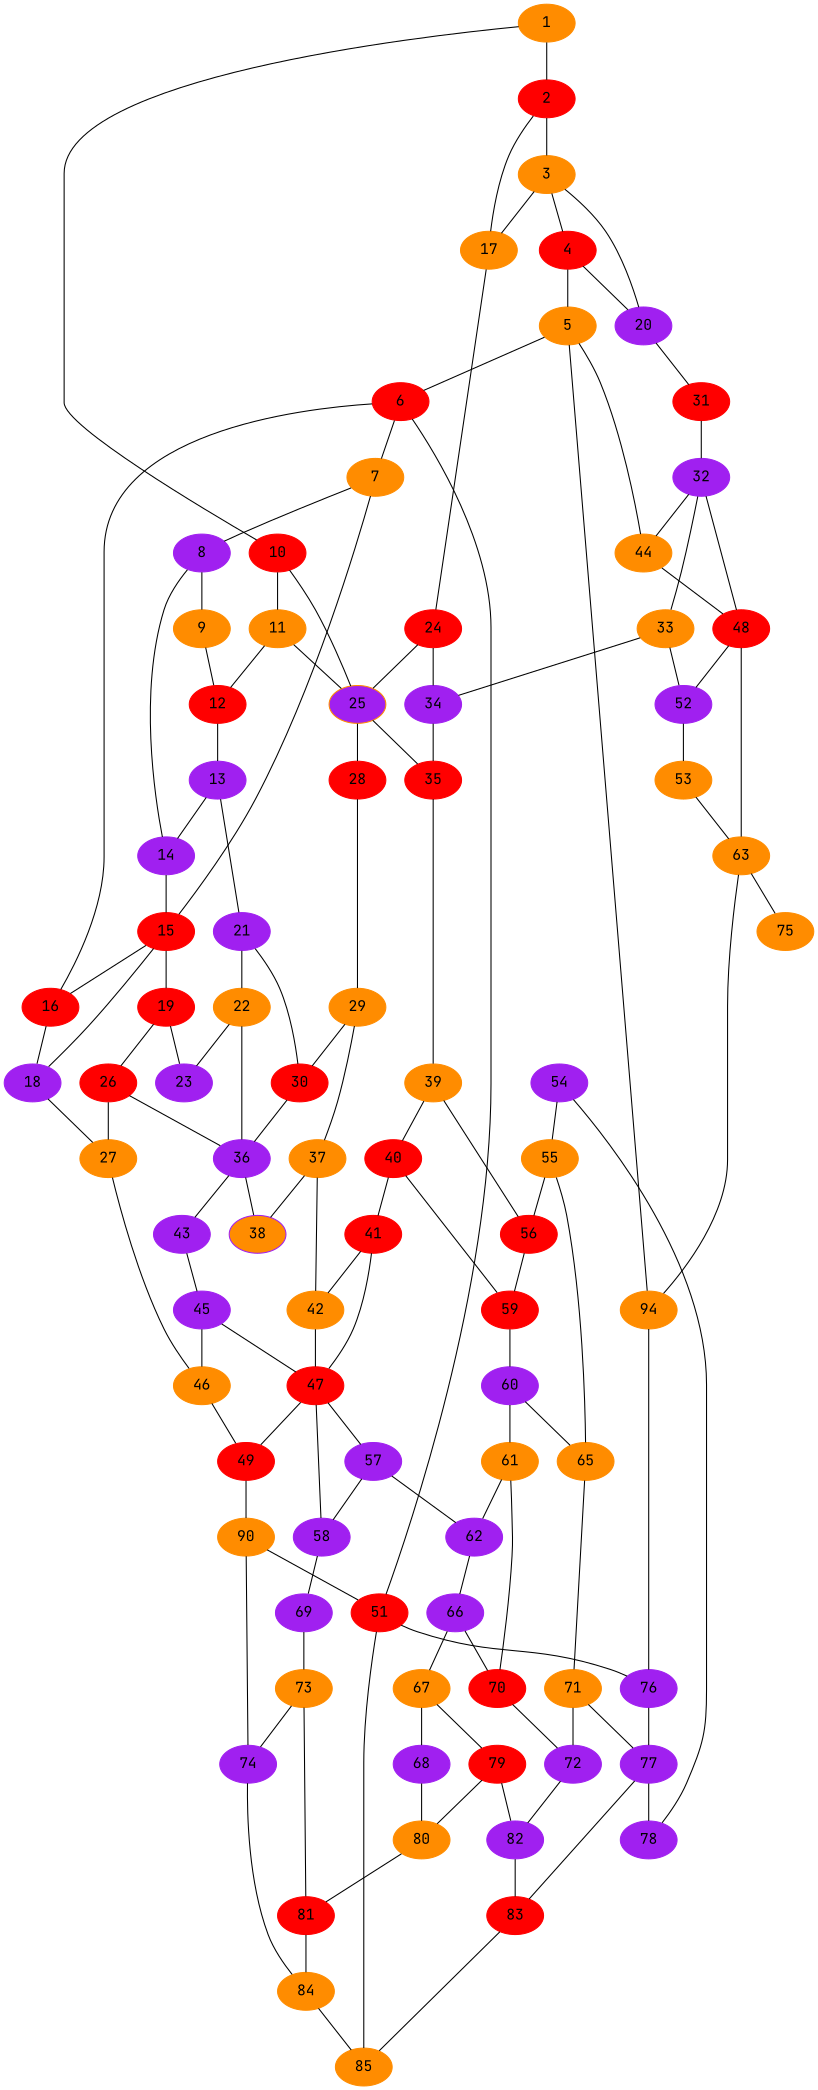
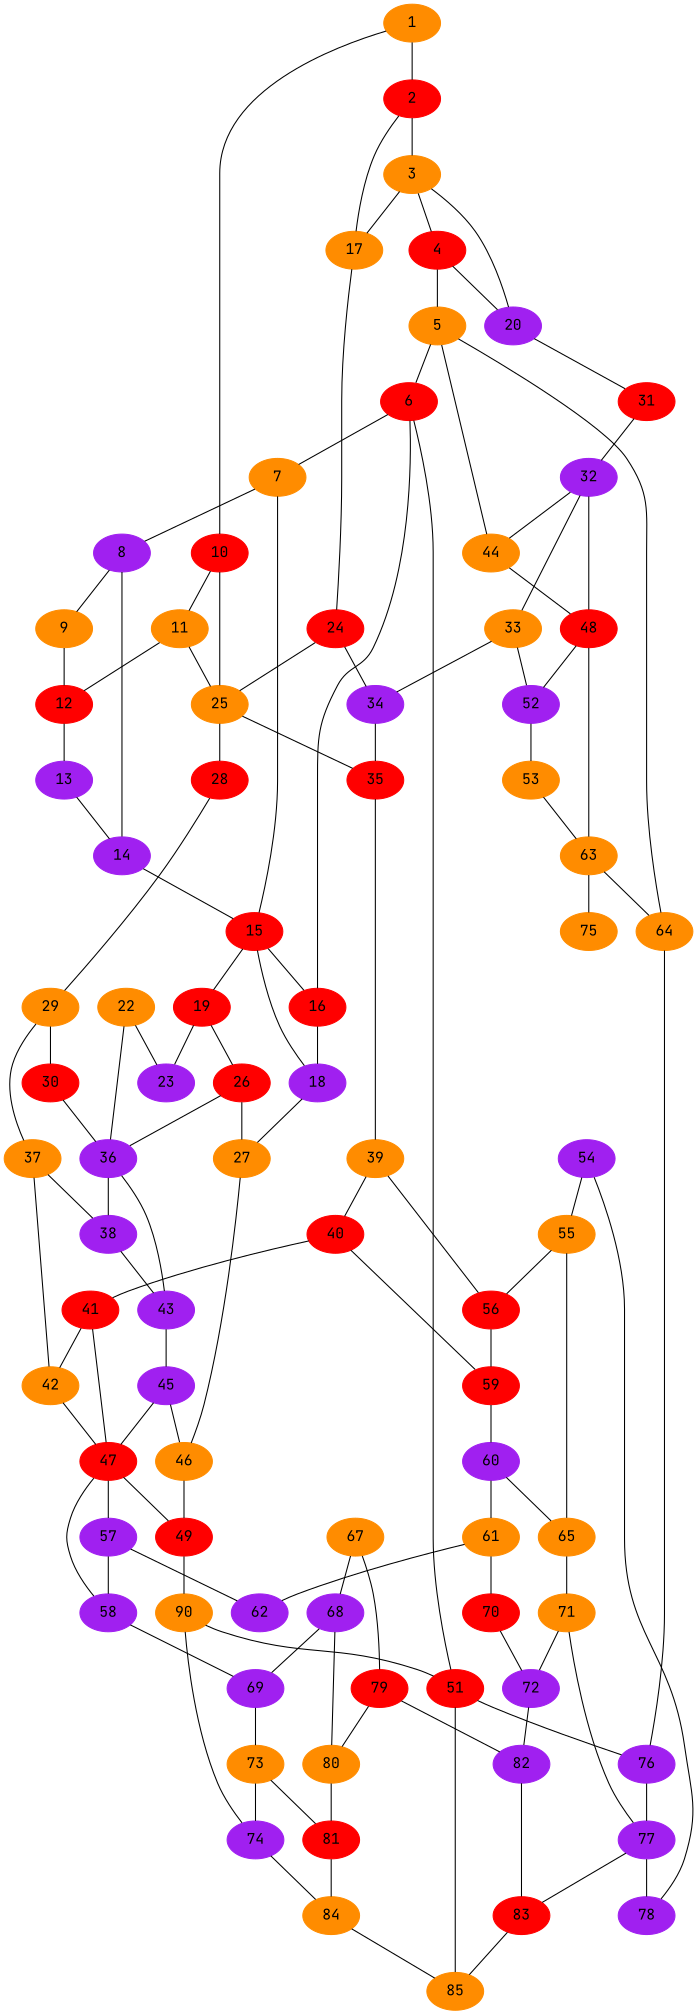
node "25": fillcolor purple -> darkorange
node "21": removed
node "38": fillcolor darkorange -> purple
edge "38" -- "43": added
node "94": label "94" -> "64"
node "66": removed
edge "68" -- "69": added
